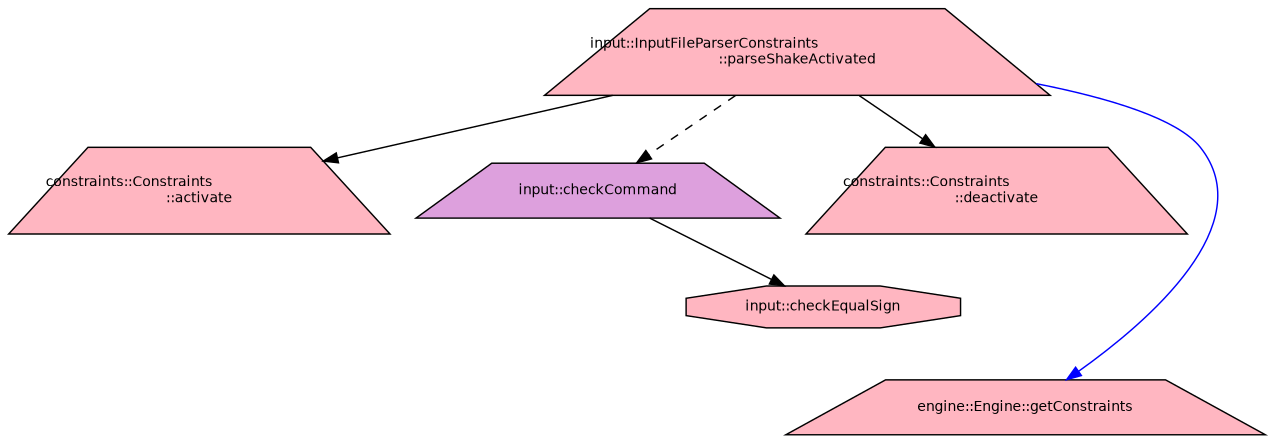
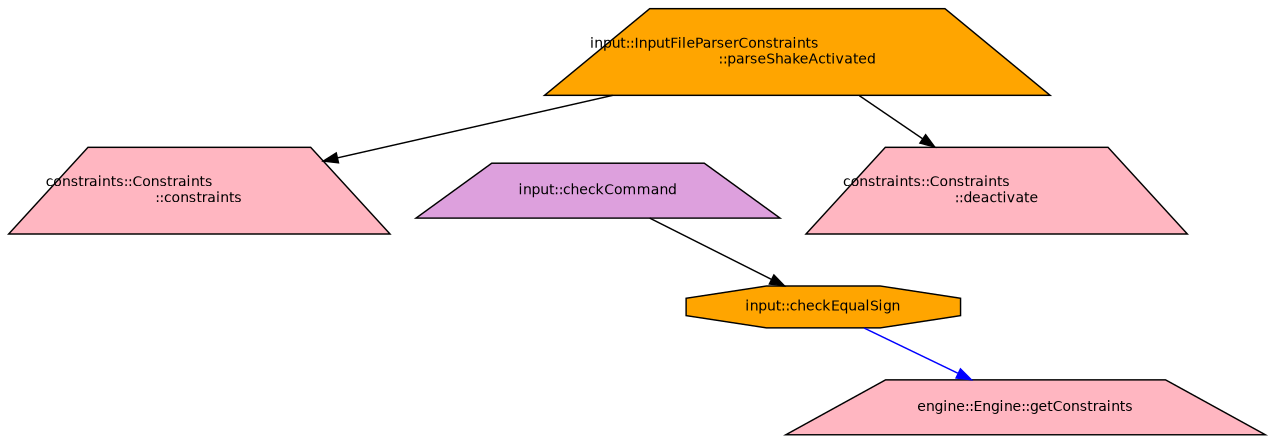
node "input::InputFileParserConstraints ::parseShakeActivated": fillcolor lightpink -> orange
edge "input::InputFileParserConstraints ::parseShakeActivated" -> "input::checkCommand": removed
node "constraints::Constraints ::activate": label "constraints::Constraints ::activate" -> "constraints::Constraints ::constraints"
edge "input::InputFileParserConstraints ::parseShakeActivated" -> "engine::Engine::getConstraints": now "input::checkEqualSign" -> "engine::Engine::getConstraints"
node "input::checkEqualSign": fillcolor lightpink -> orange
